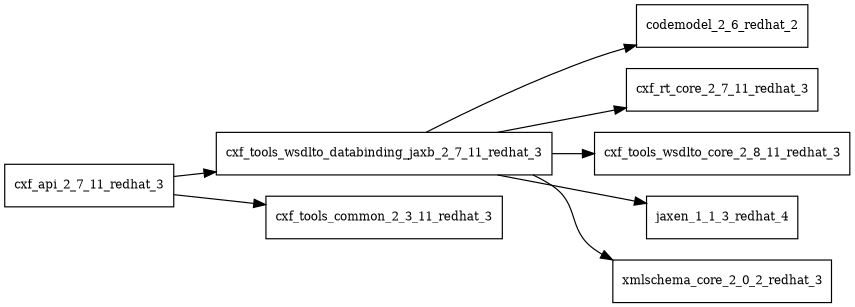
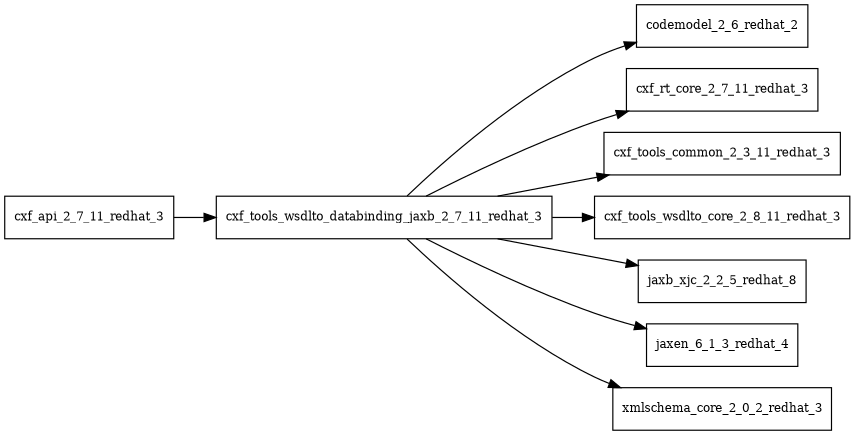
edge "cxf_api_2_7_11_redhat_3" -> "cxf_tools_common_2_3_11_redhat_3": now "cxf_tools_wsdlto_databinding_jaxb_2_7_11_redhat_3" -> "cxf_tools_common_2_3_11_redhat_3"
node "jaxen_1_1_3_redhat_4": label "jaxen_1_1_3_redhat_4" -> "jaxen_6_1_3_redhat_4"
node "jaxb_xjc_2_2_5_redhat_8": added
